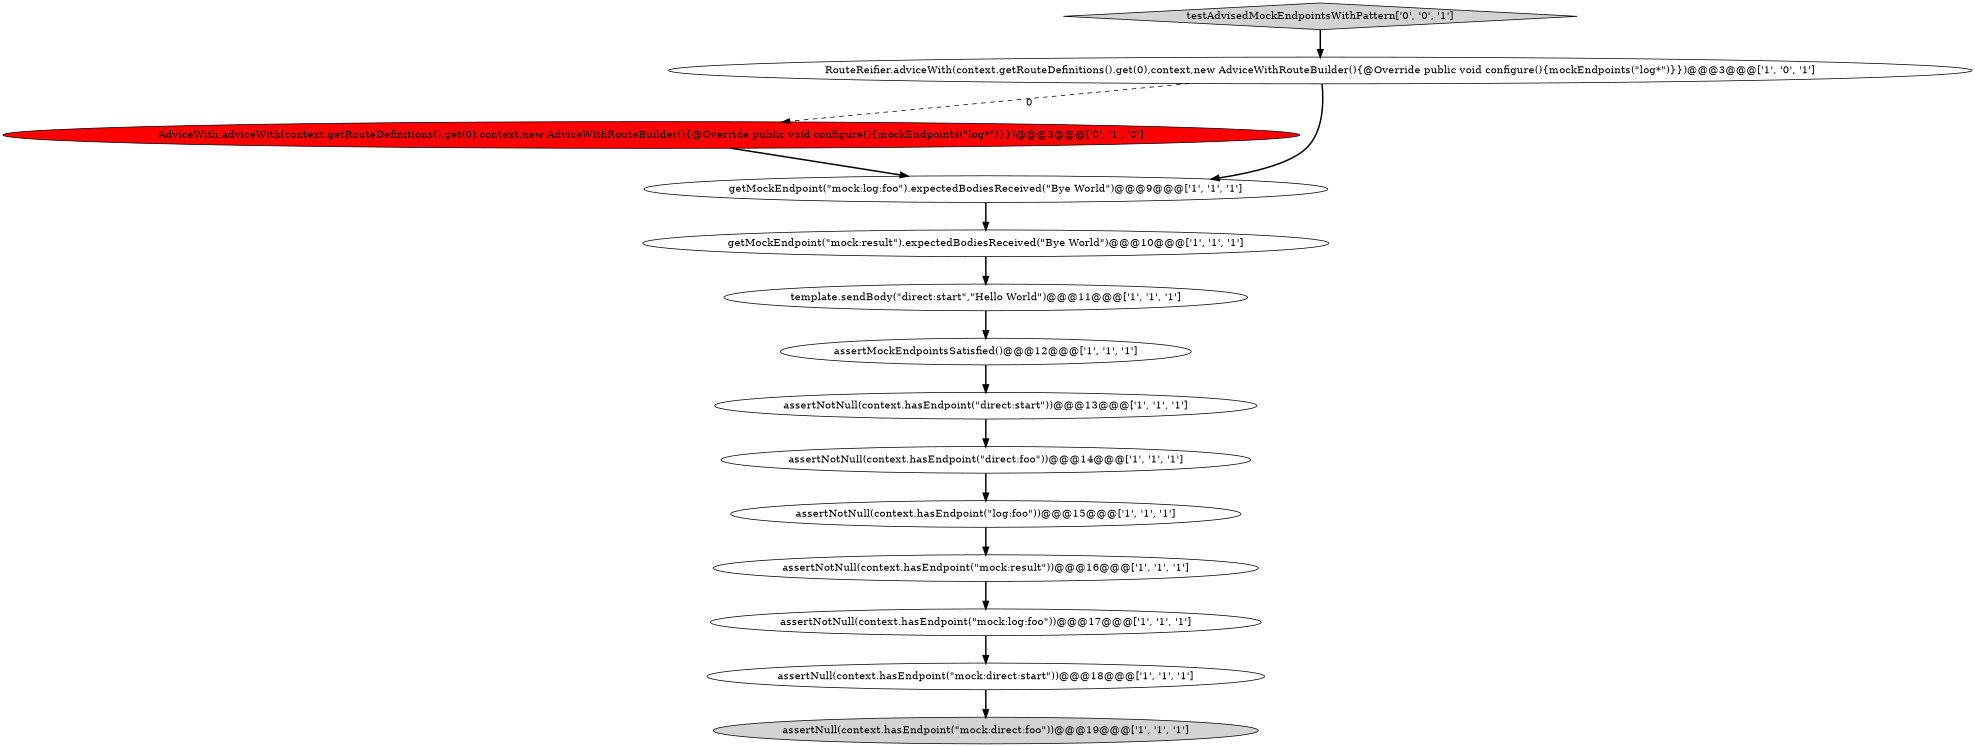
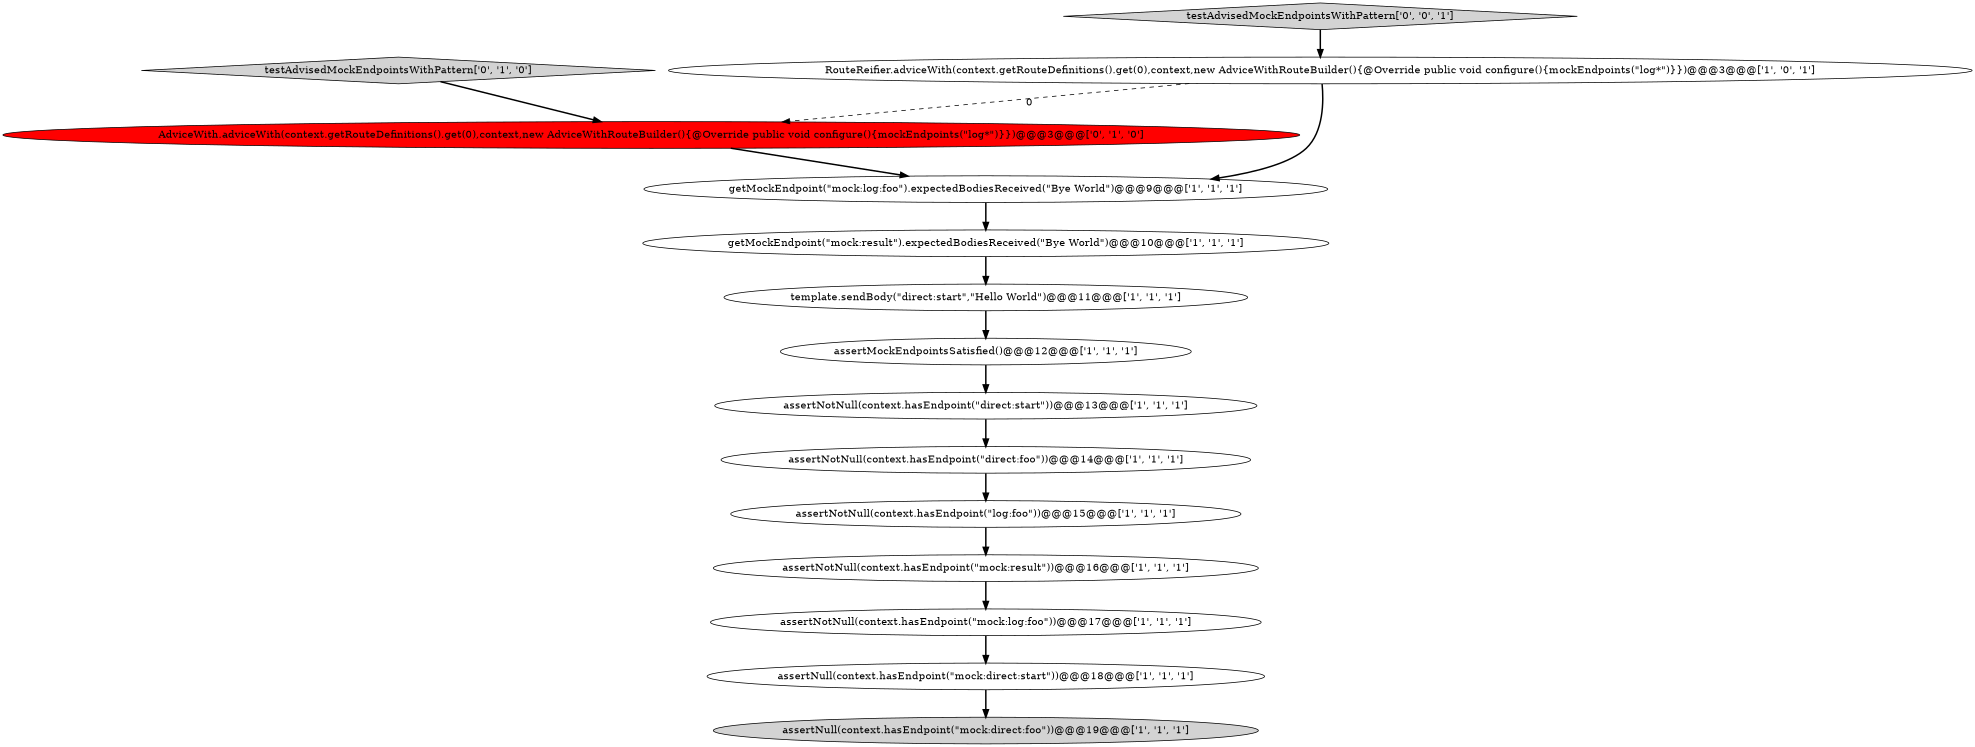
node "testAdvisedMockEndpointsWithPattern['0', '1', '0']": added
